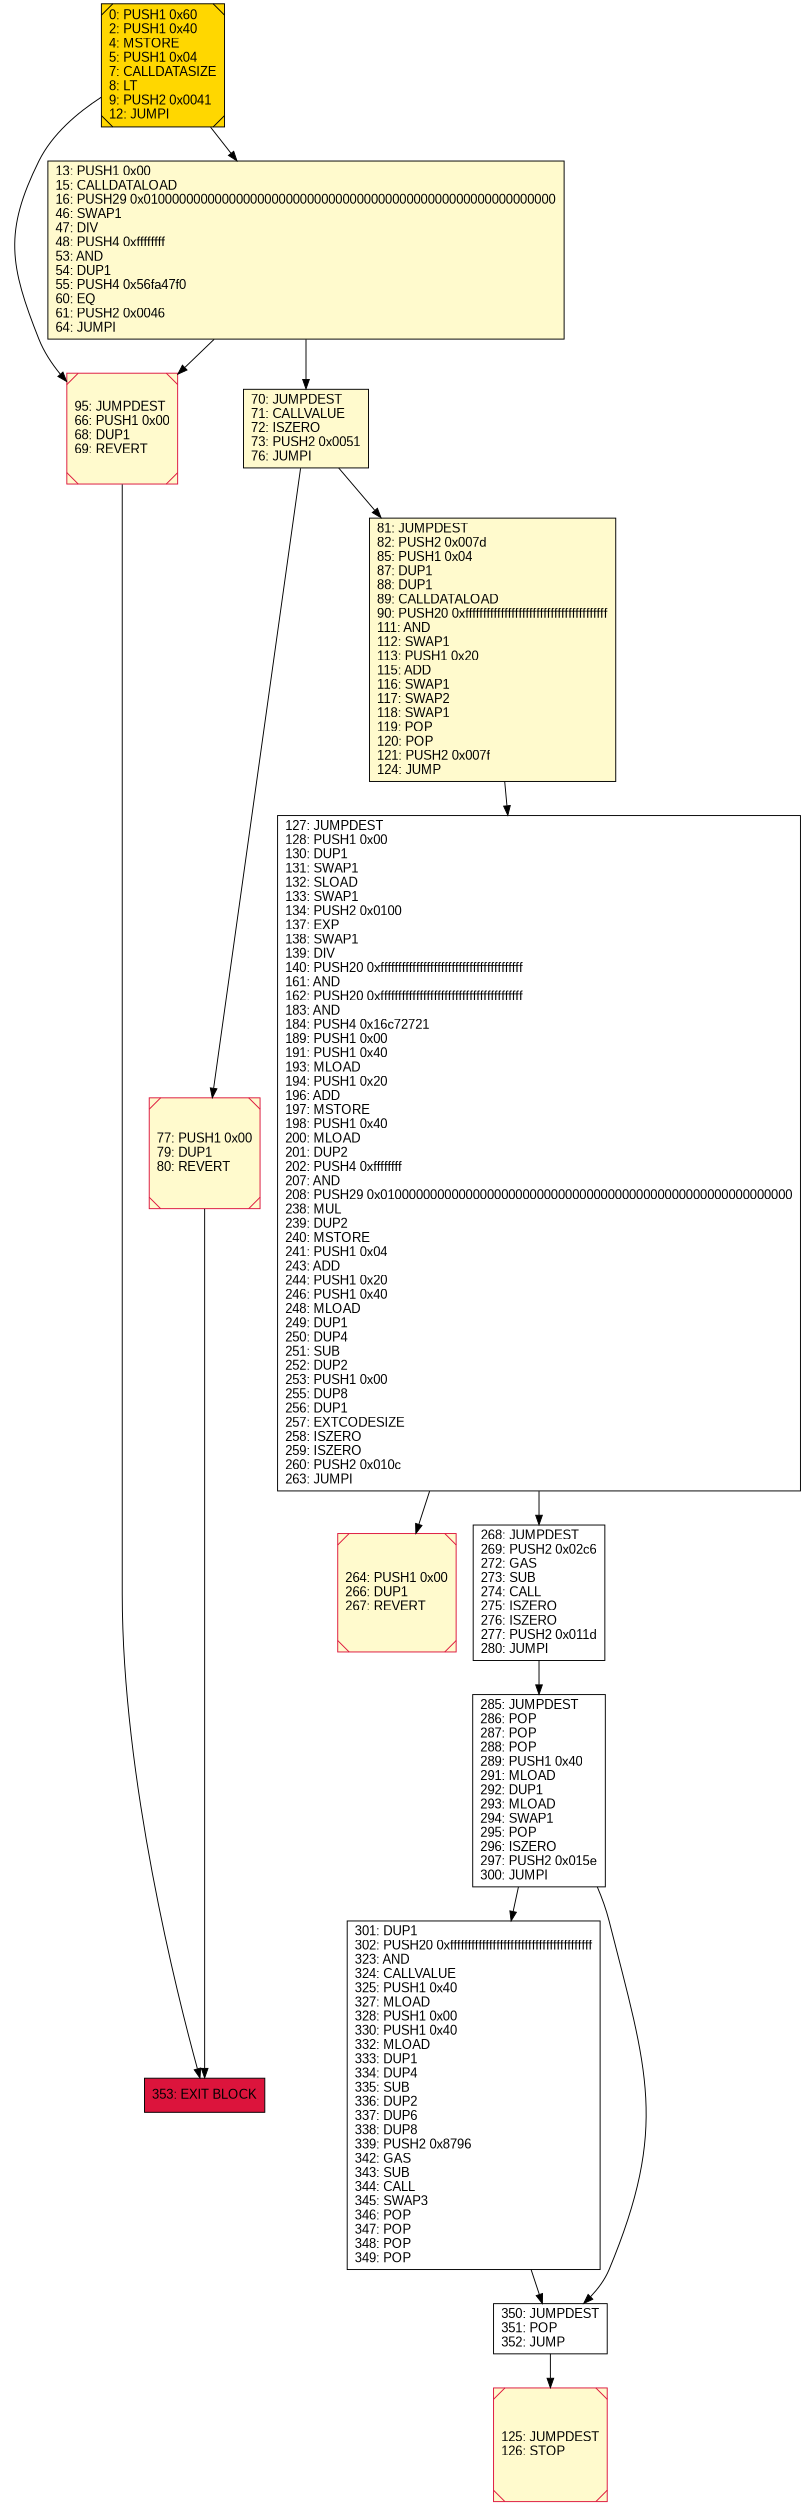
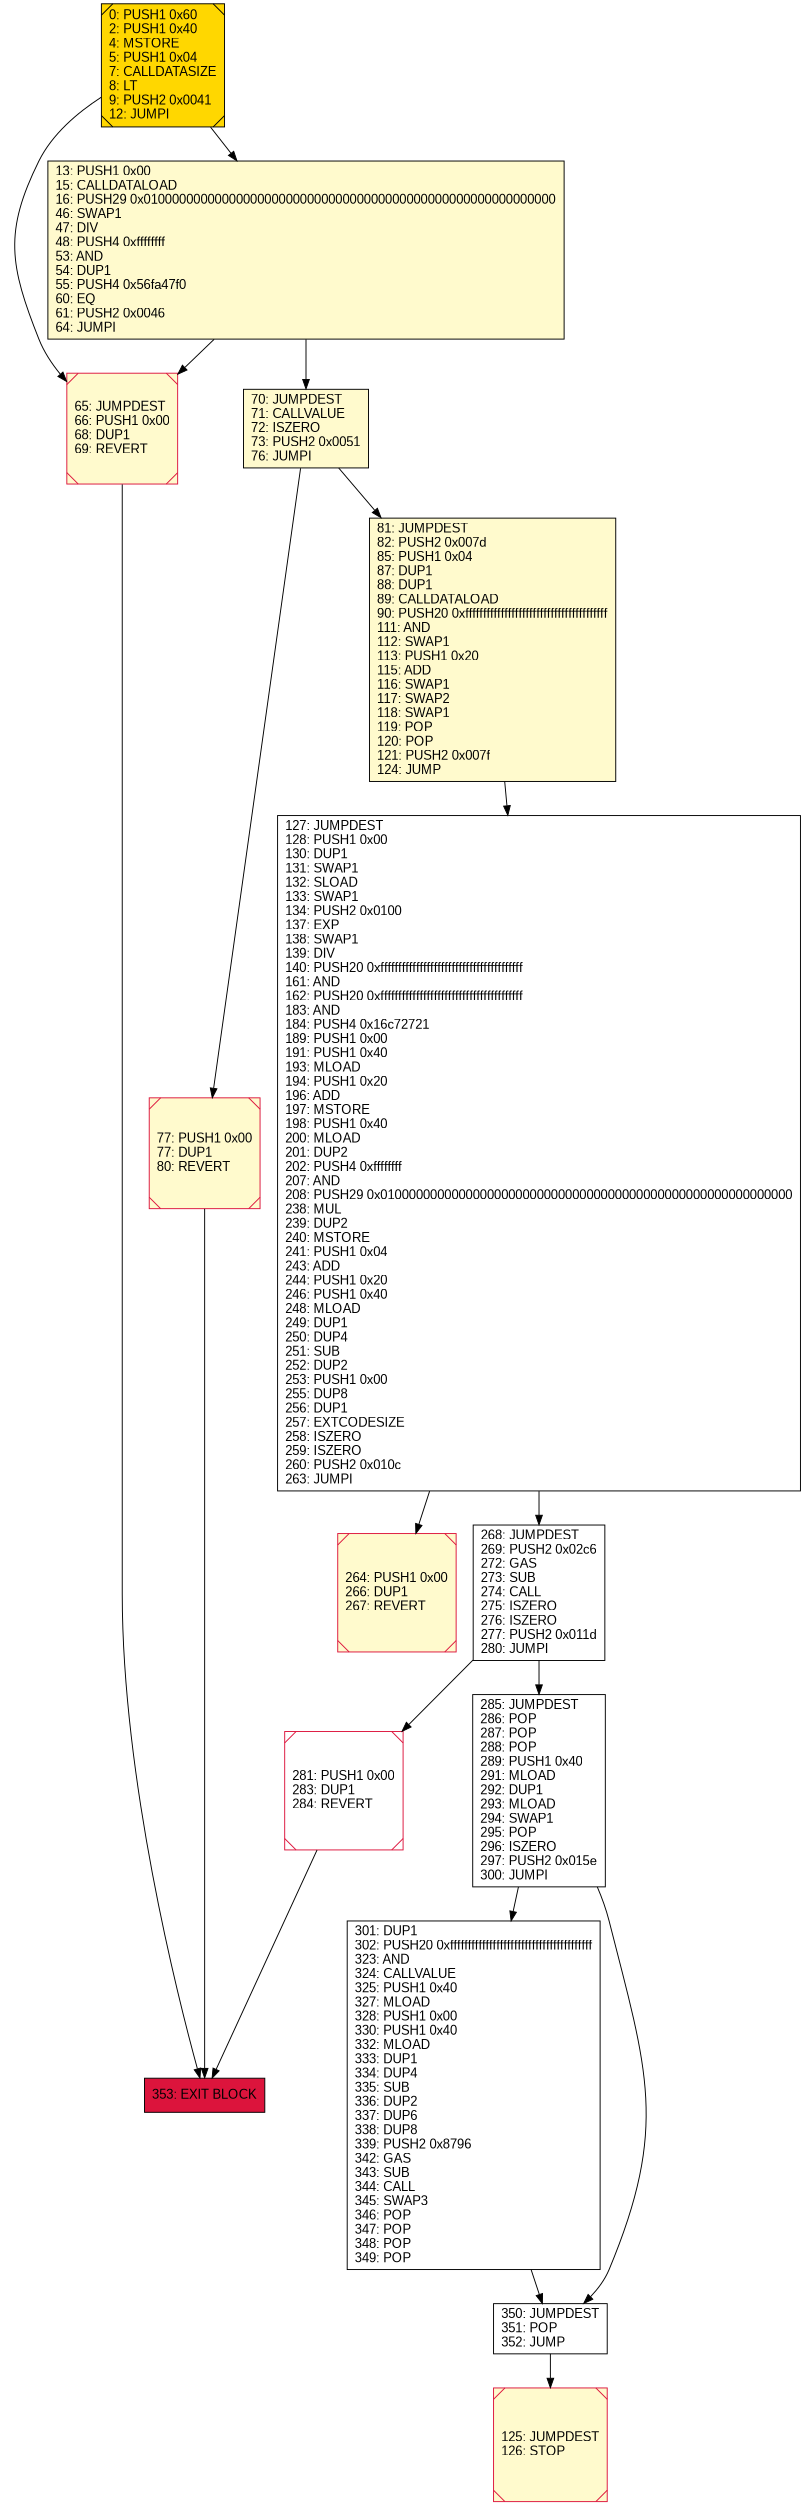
node "95: JUMPDEST 66: PUSH1 0x00 68: DUP1 69: REVERT": label "95: JUMPDEST 66: PUSH1 0x00 68: DUP1 69: REVERT" -> "65: JUMPDEST 66: PUSH1 0x00 68: DUP1 69: REVERT"
node "77: PUSH1 0x00 79: DUP1 80: REVERT": label "77: PUSH1 0x00 79: DUP1 80: REVERT" -> "77: PUSH1 0x00 77: DUP1 80: REVERT"
node "281: PUSH1 0x00 283: DUP1 284: REVERT": added
